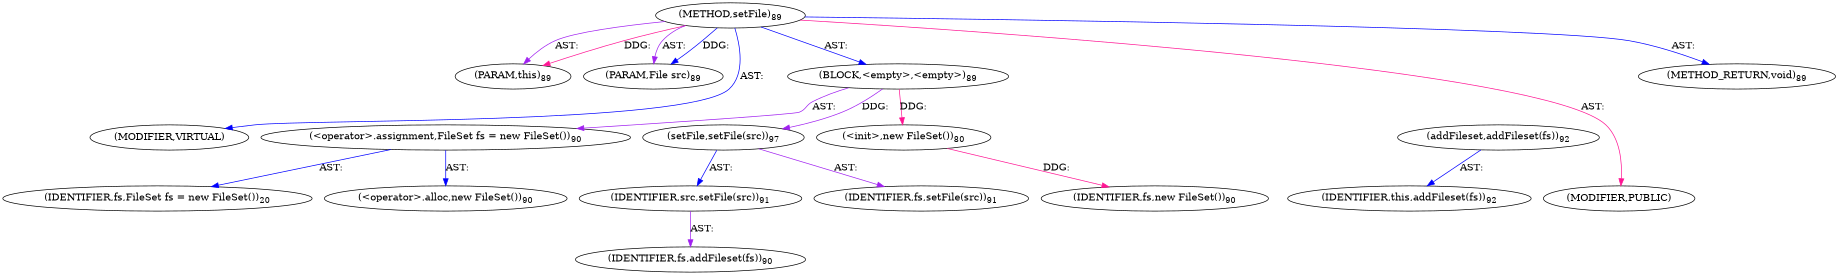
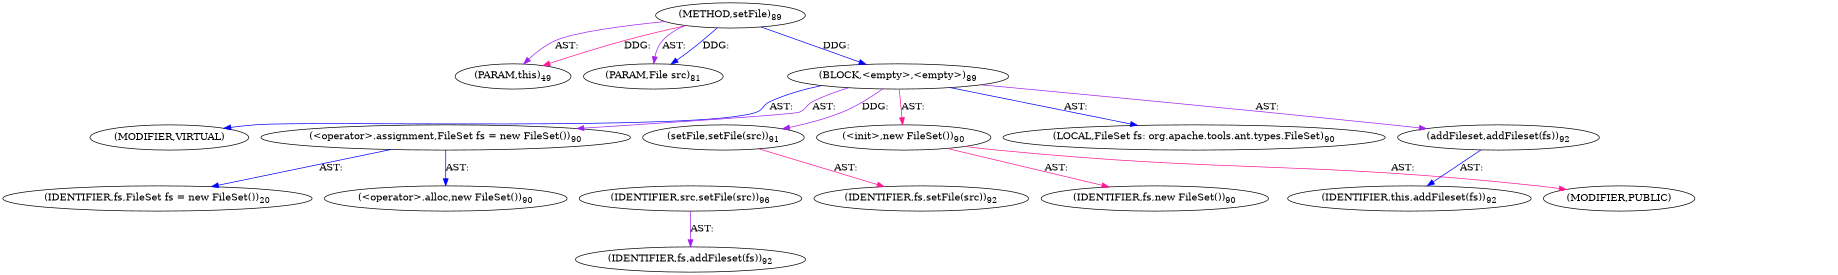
edge "(METHOD,setFile)" -> "(BLOCK,<empty>,<empty>)": label "AST: " -> "DDG: "
edge "(METHOD,setFile)" -> "(MODIFIER,PUBLIC)": now "(<init>,new FileSet())" -> "(MODIFIER,PUBLIC)"
node "(PARAM,this)": text "89" -> "49"
node "(PARAM,File src)": text "89" -> "81"
node "(METHOD_RETURN,void)": removed
edge "(BLOCK,<empty>,<empty>)" -> "(addFileset,addFileset(fs))": added, label "AST:"
edge "(BLOCK,<empty>,<empty>)" -> "(<init>,new FileSet())": label "DDG: " -> "AST: "
edge "(METHOD,setFile)" -> "(MODIFIER,VIRTUAL)": now "(BLOCK,<empty>,<empty>)" -> "(MODIFIER,VIRTUAL)"
node "(setFile,setFile(src))": text "97" -> "91"
node "(<init>,new FileSet())": text "80" -> "90"
node "(LOCAL,FileSet fs: org.apache.tools.ant.types.FileSet)": added
edge "(setFile,setFile(src))" -> "(IDENTIFIER,src,setFile(src))": removed, label "AST:"
edge "(setFile,setFile(src))" -> "(IDENTIFIER,fs,setFile(src))": color purple -> deeppink
edge "(<init>,new FileSet())" -> "(IDENTIFIER,fs,new FileSet())": label "DDG: " -> "AST: "
node "(IDENTIFIER,src,setFile(src))": text "91" -> "96"
node "(IDENTIFIER,fs,setFile(src))": text "91" -> "92"
node "(IDENTIFIER,fs,addFileset(fs))": text "90" -> "92"
